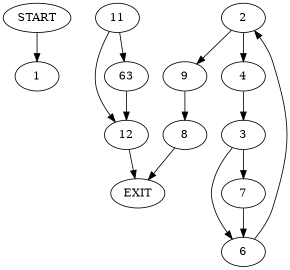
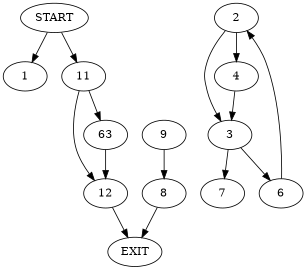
edge "START" -> "11": added
edge "2" -> "9": now "2" -> "3"
edge "7" -> "6": removed
